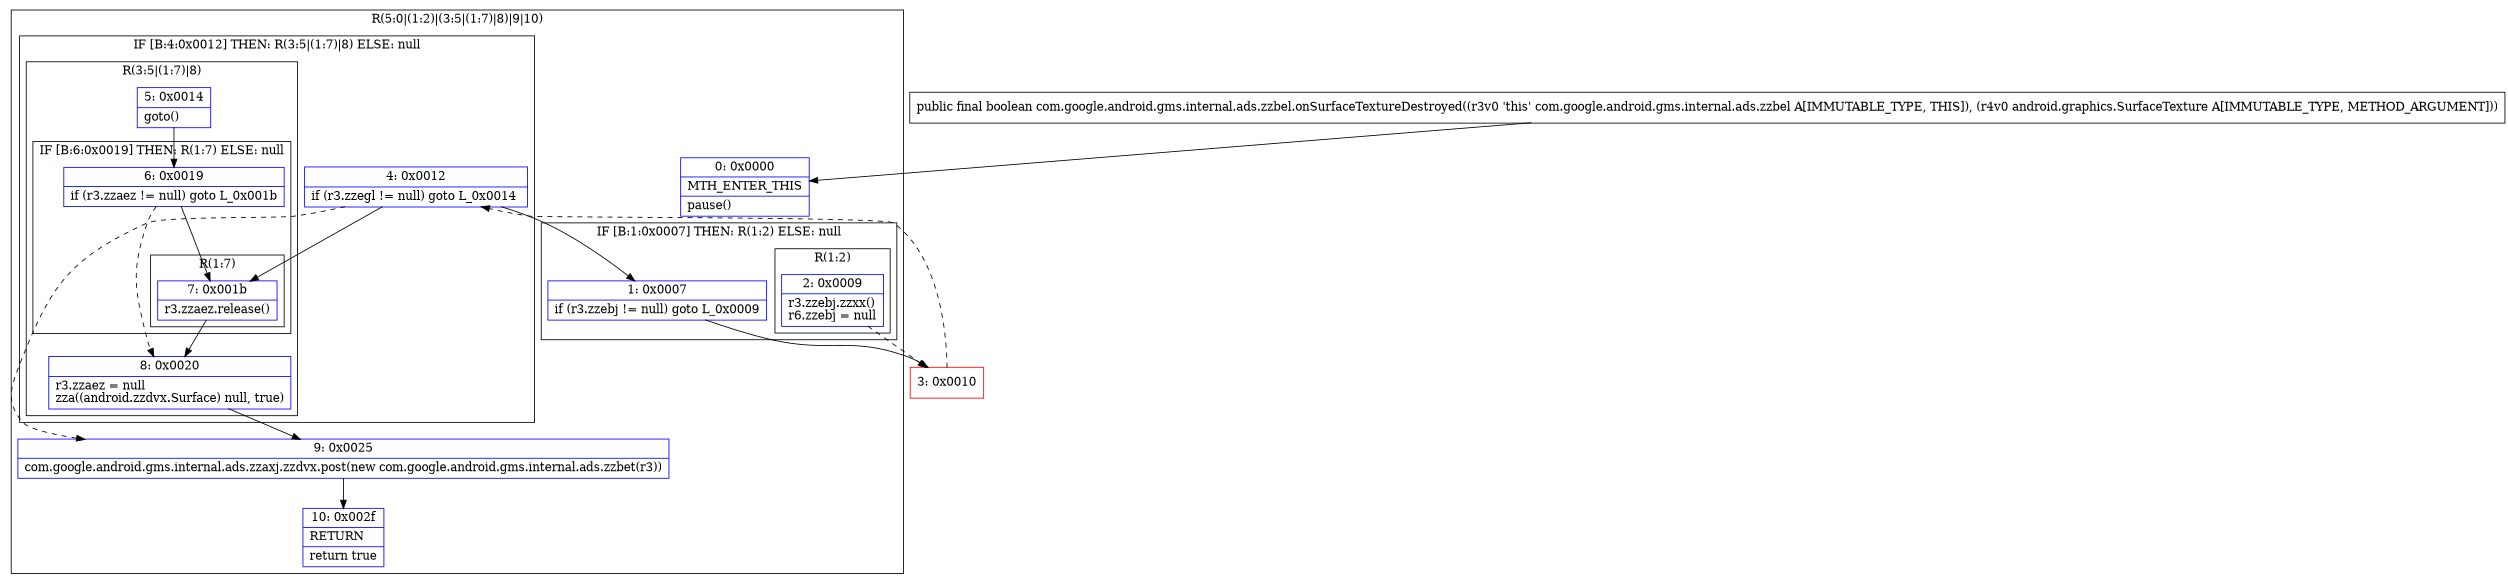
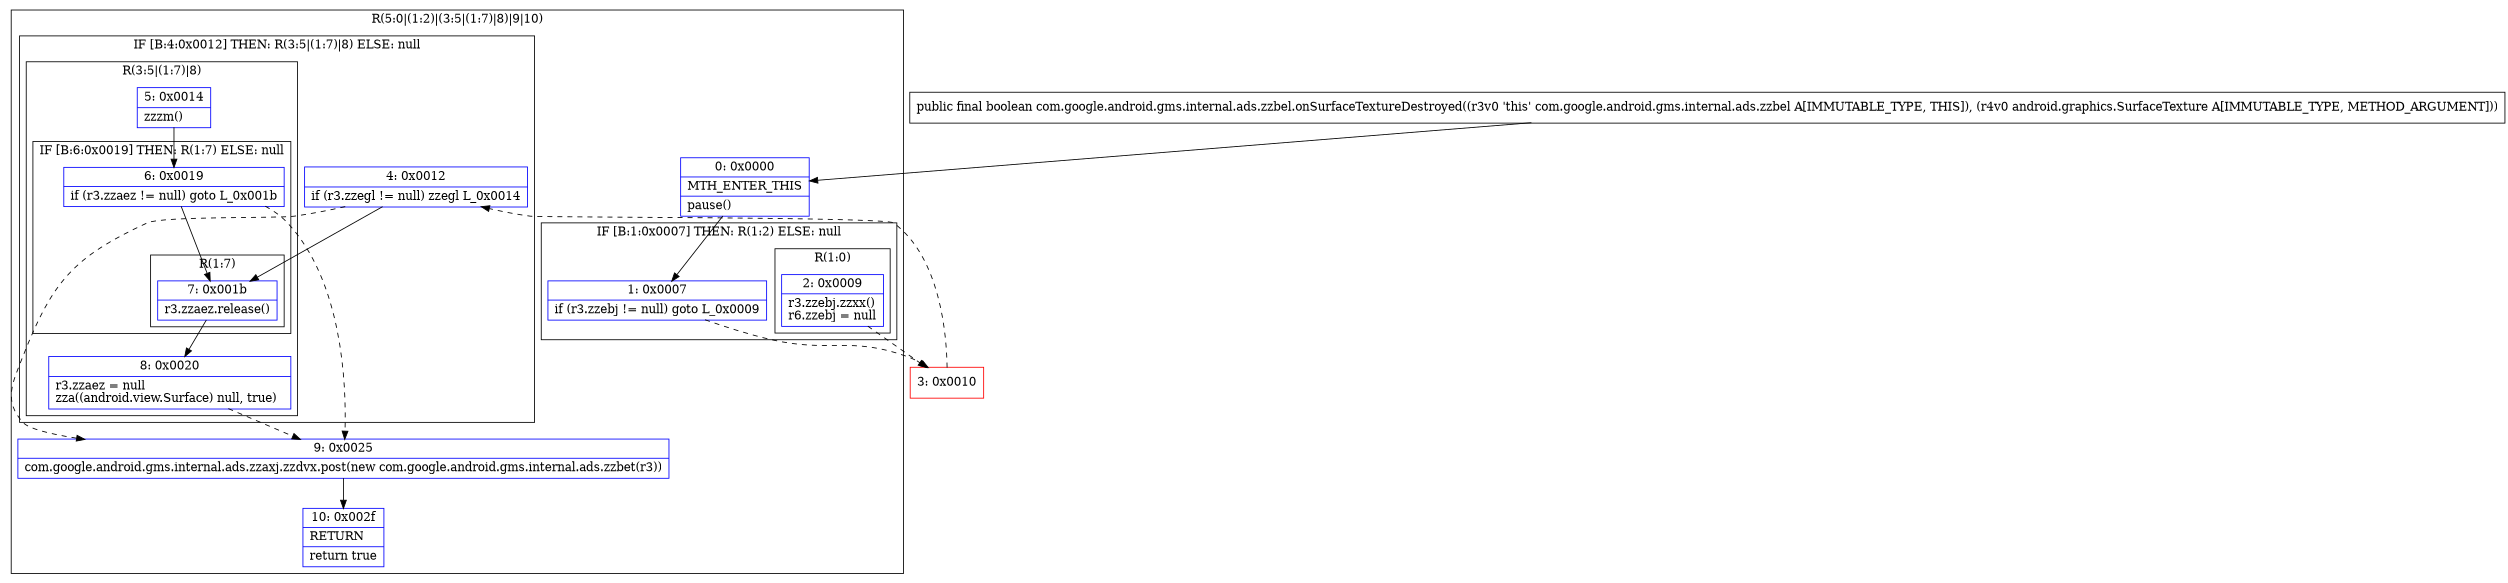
node "5: 0x0014": text "goto()" -> "zzzm()"
node "4: 0x0012": text "if (r3.zzegl != null) goto L_0x0014" -> "if (r3.zzegl != null) zzegl L_0x0014"
edge "4: 0x0012" -> "1: 0x0007": now "0: 0x0000" -> "1: 0x0007"
cluster "R(1:2)": label "R(1:2)" -> "R(1:0)"
edge "6: 0x0019" -> "8: 0x0020": now "6: 0x0019" -> "9: 0x0025"
edge "1: 0x0007" -> "3: 0x0010": style solid -> dashed
node "8: 0x0020": text "zza((android.zzdvx.Surface) null, true)" -> "zza((android.view.Surface) null, true)"
edge "8: 0x0020" -> "9: 0x0025": style solid -> dashed
